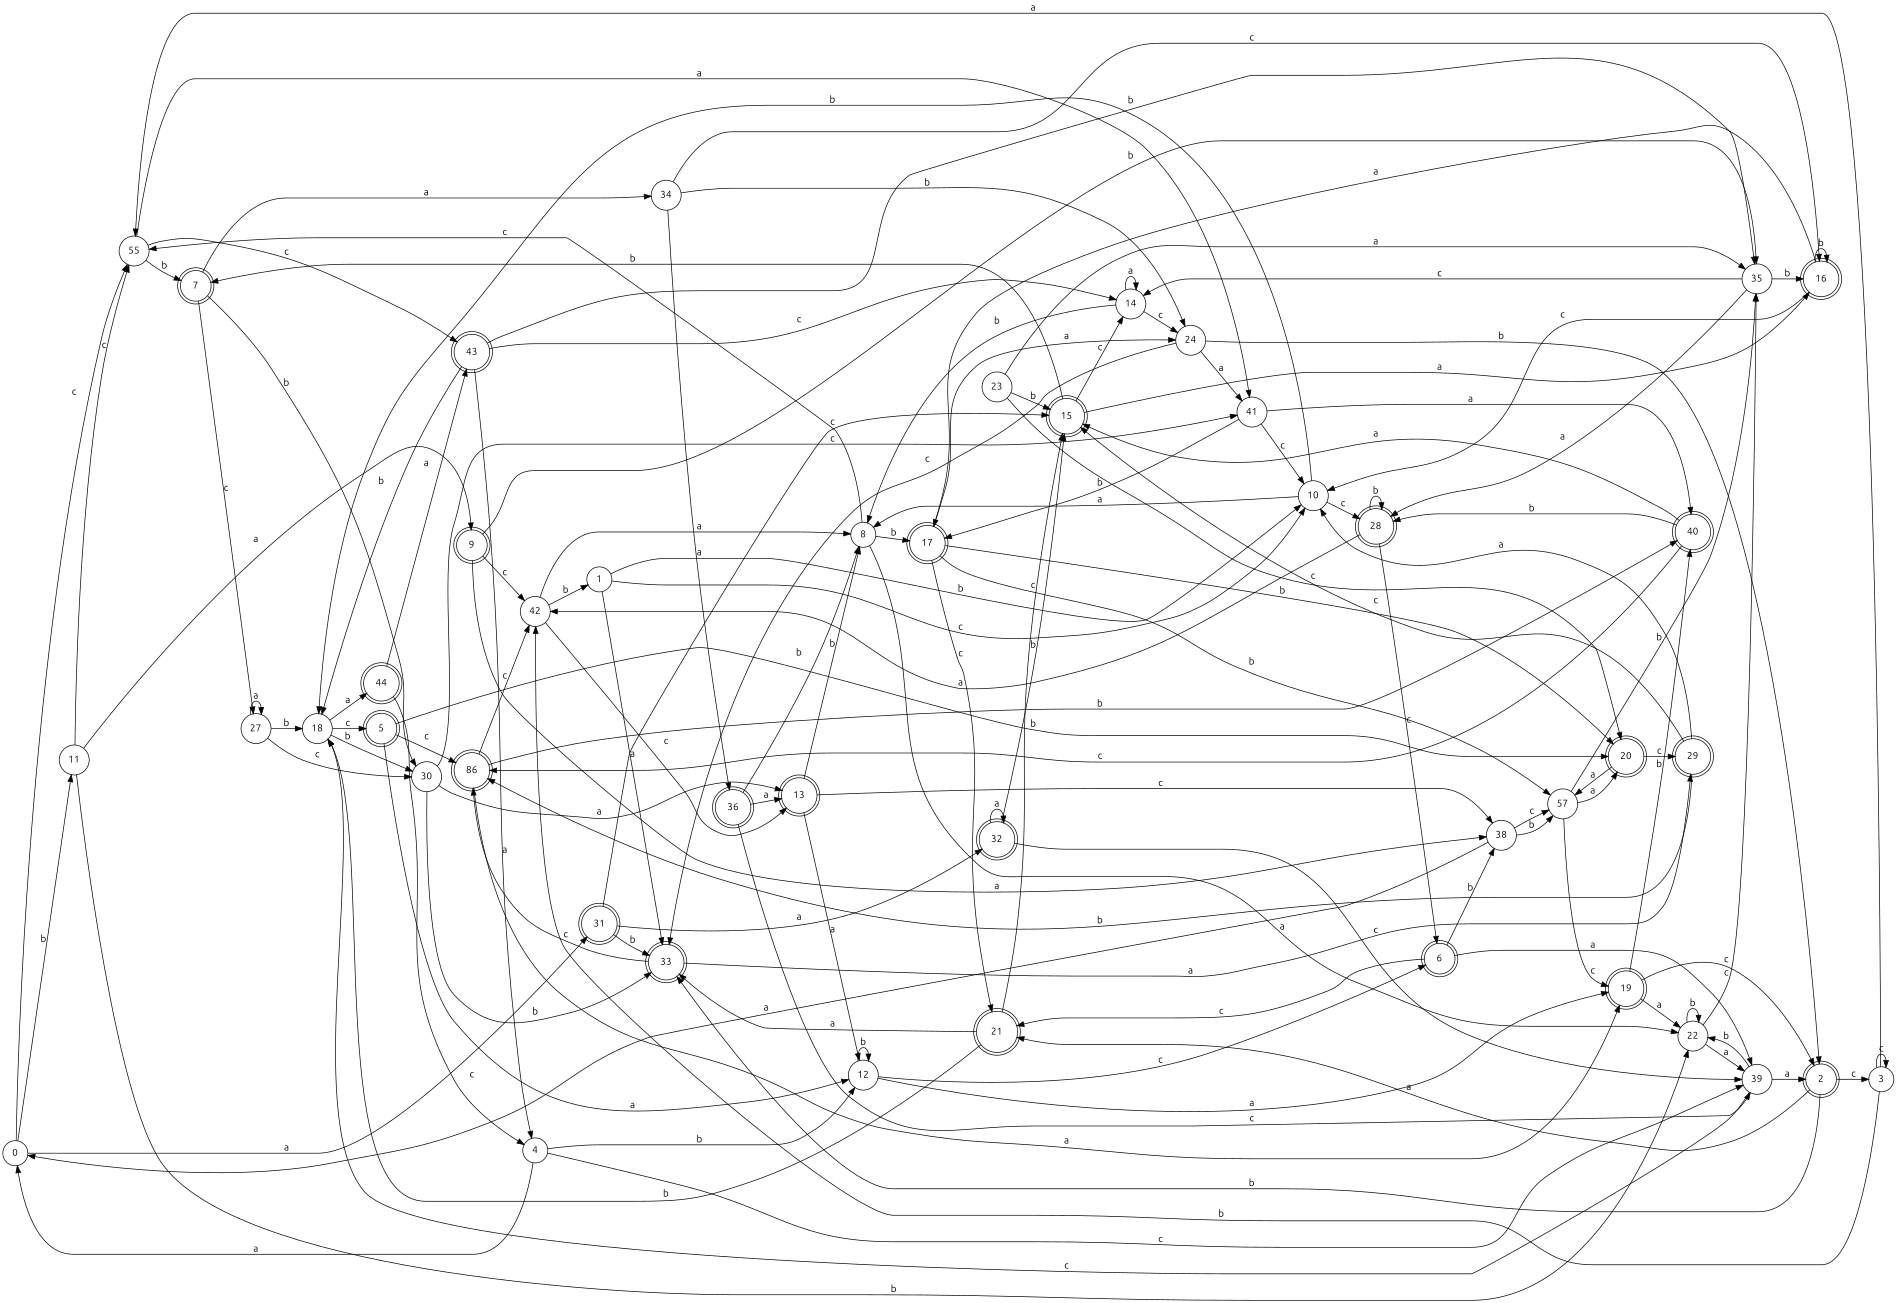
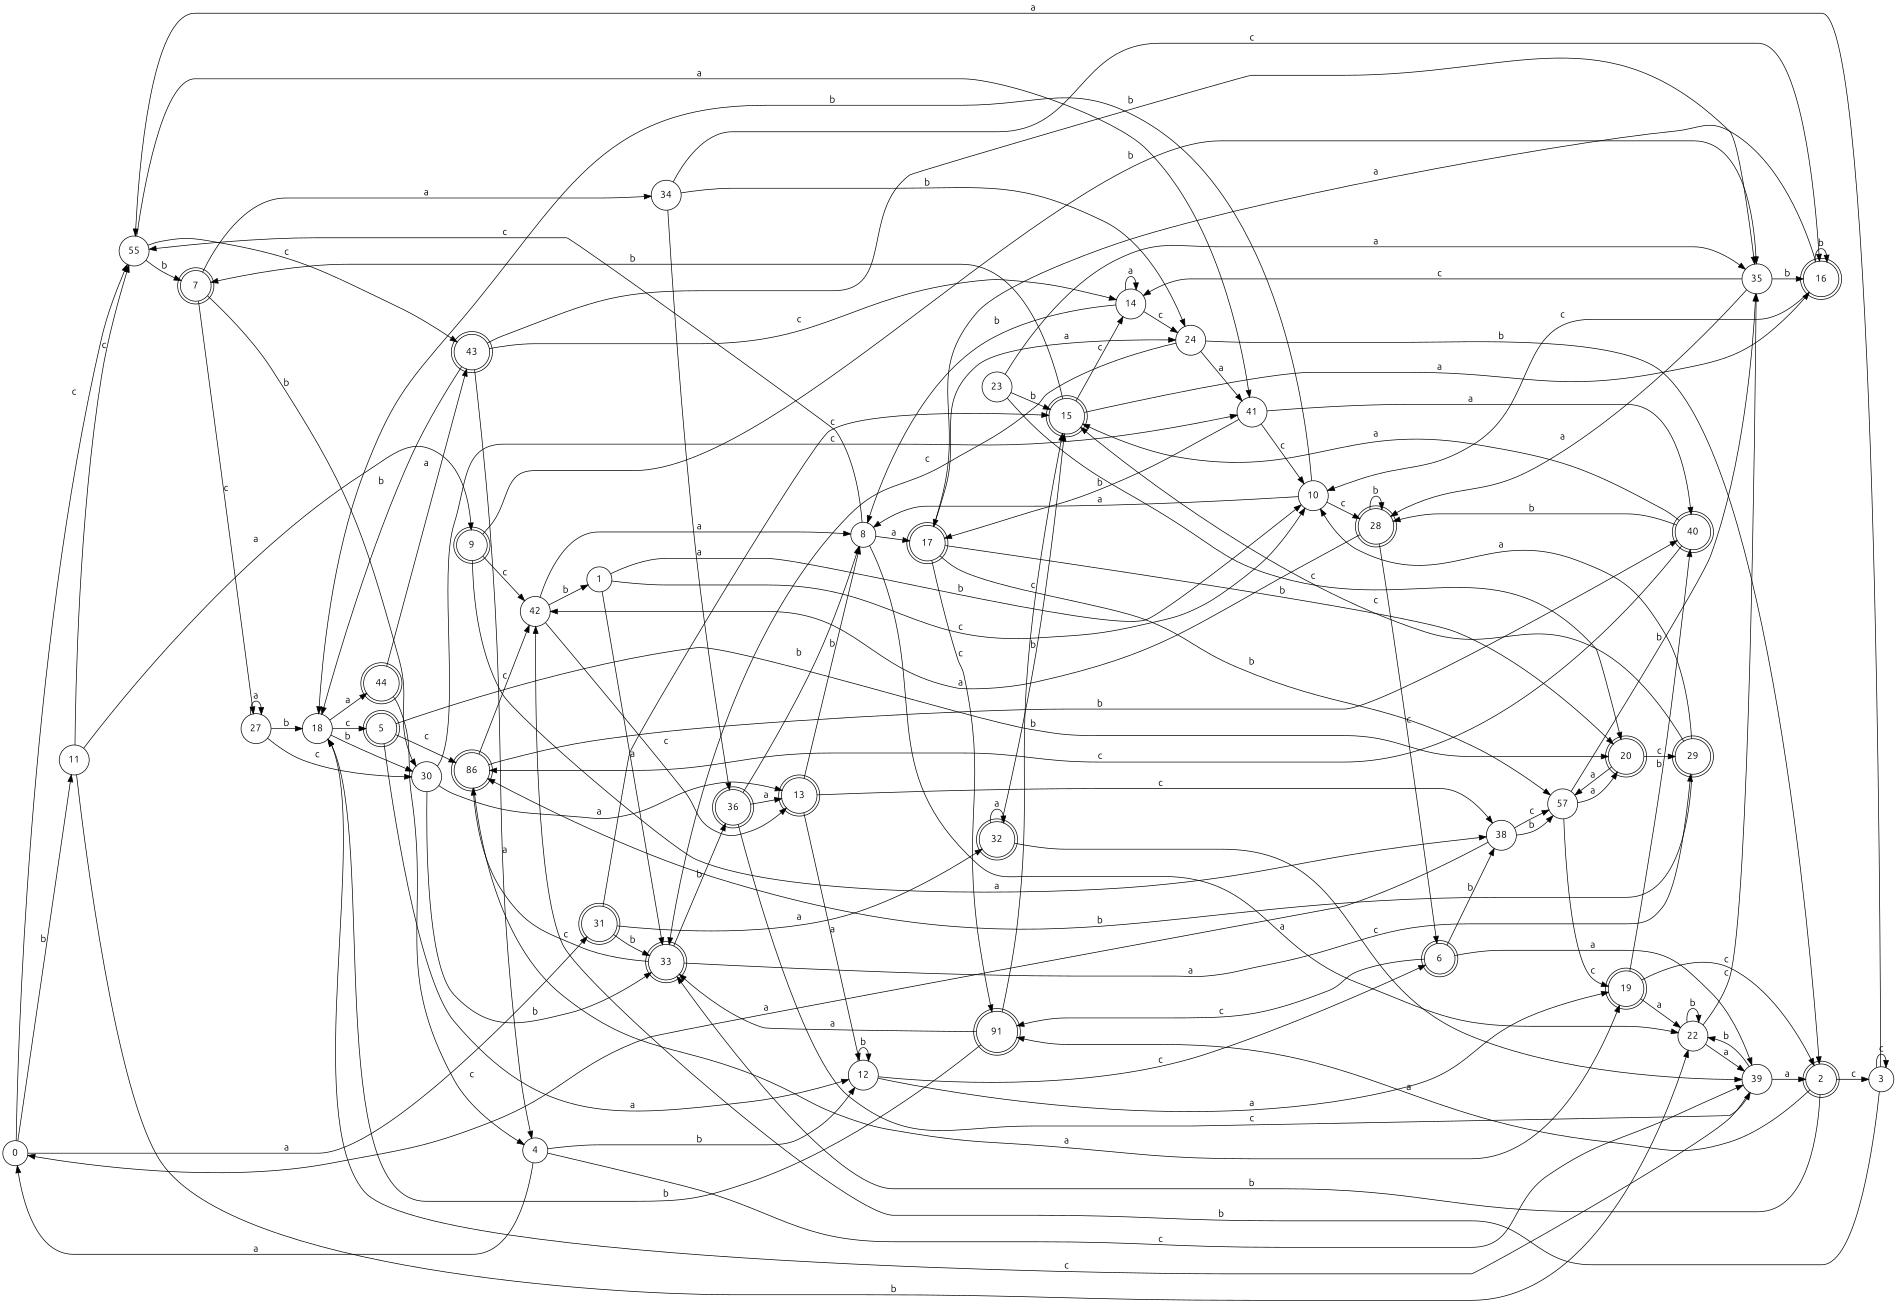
edge "8" -> "17": label "b" -> "a"
edge "33" -> "36": added, label "b"
node "21": label "21" -> "91"
